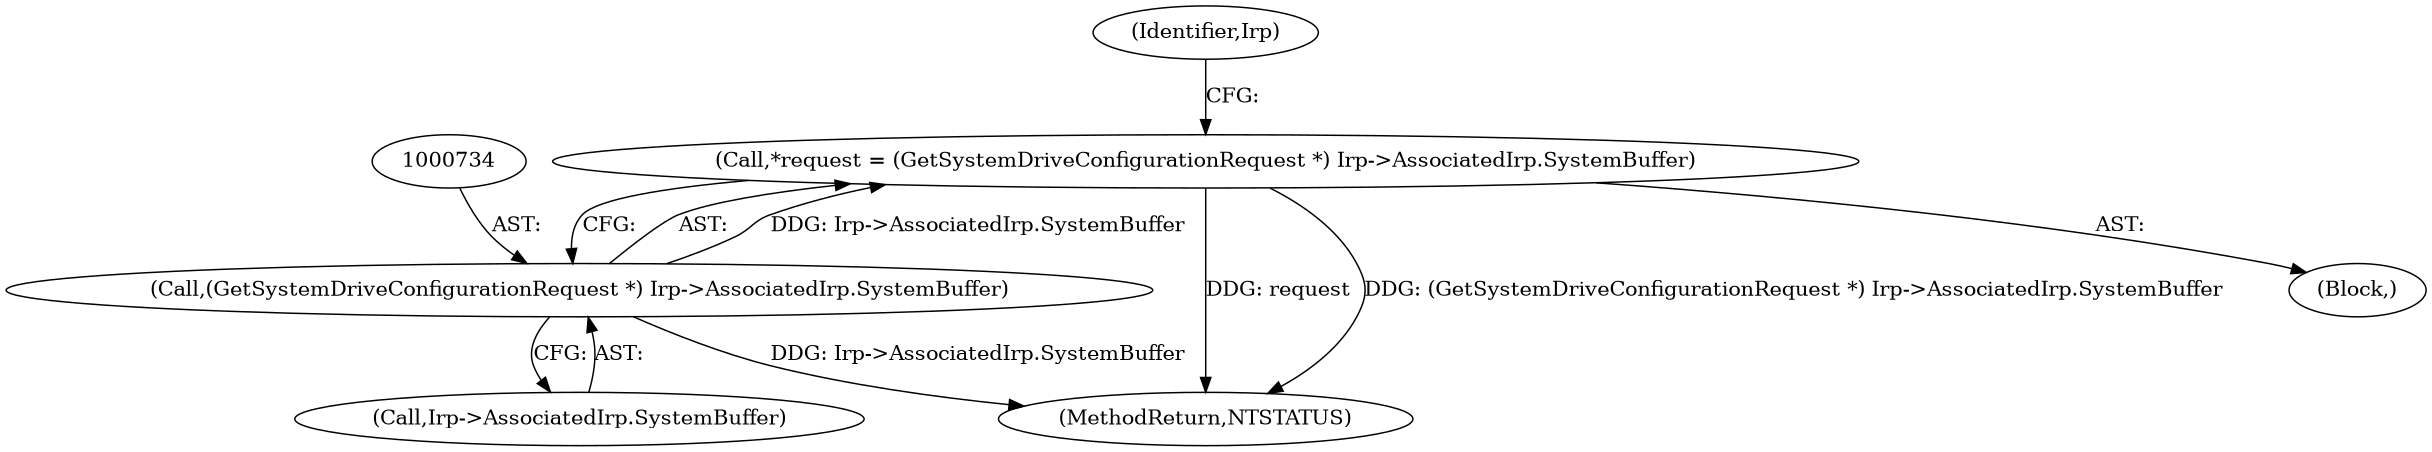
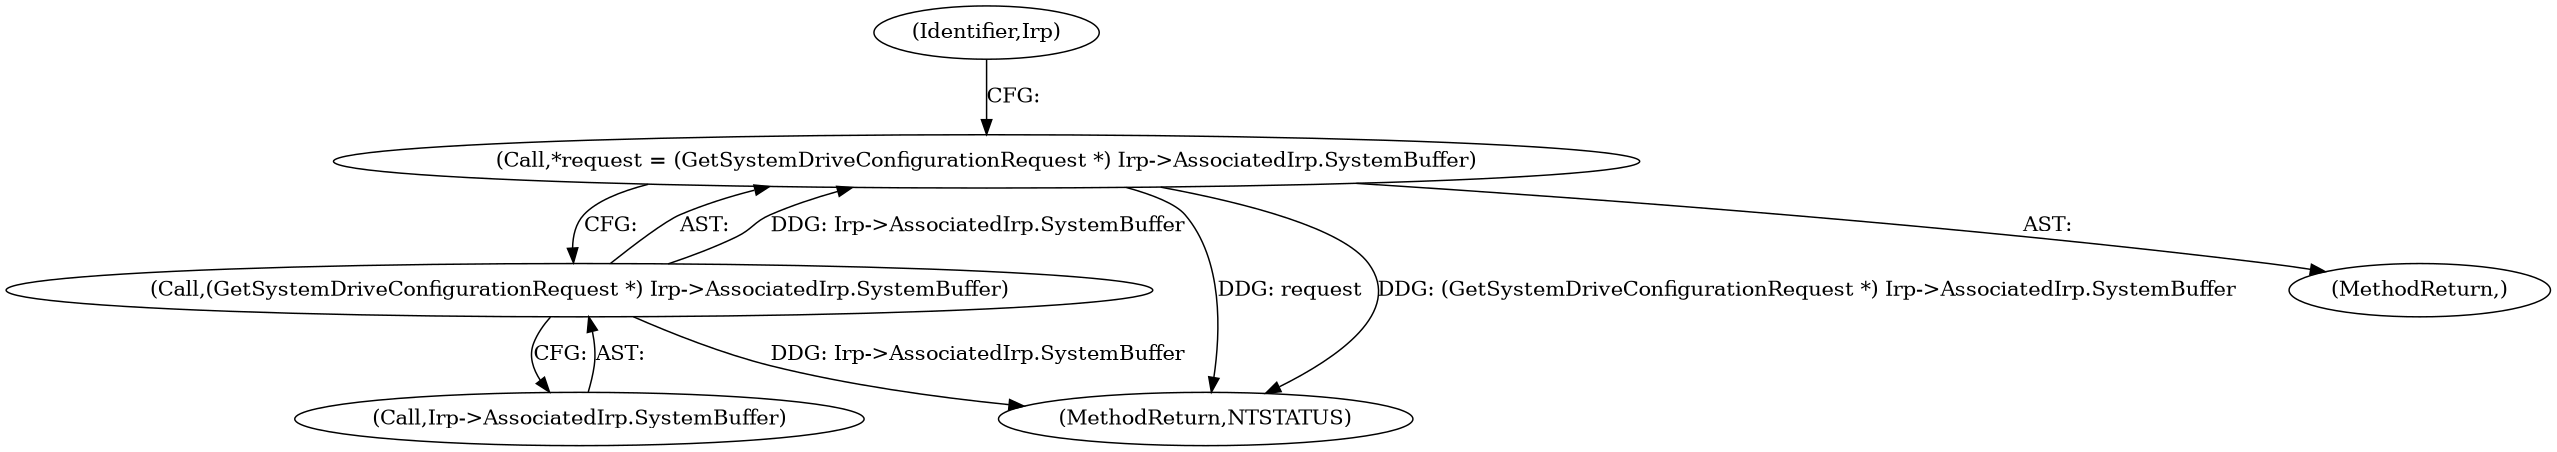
node "1000734": removed
node "(Block,)": label "(Block,)" -> "(MethodReturn,)"
